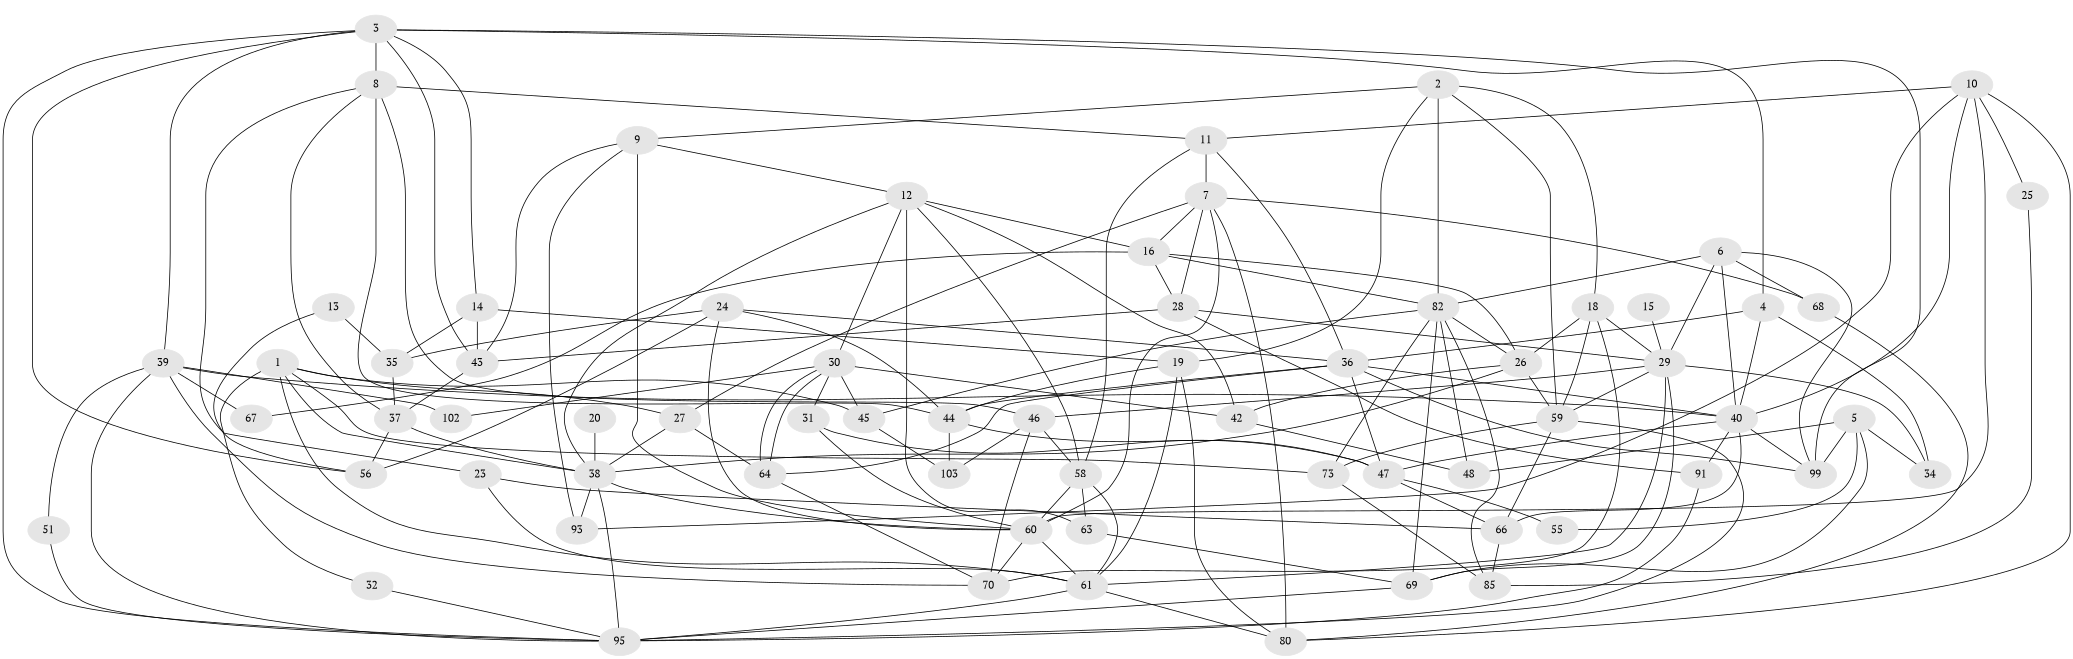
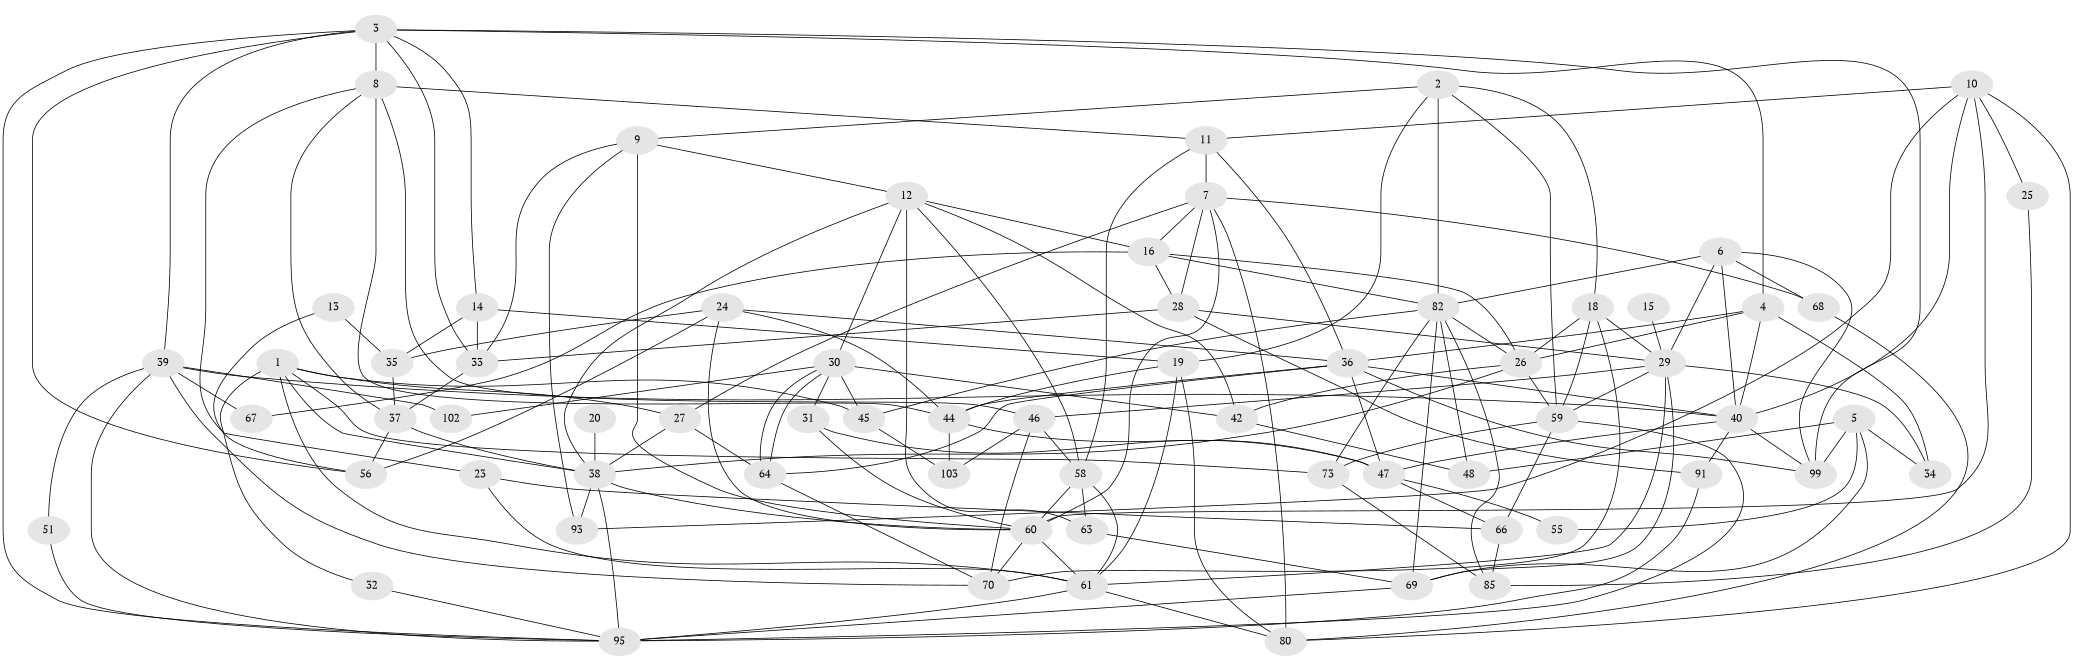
edge "4" -- "26": added
node "43": label "43" -> "33"
edge "40" -- "66": removed
